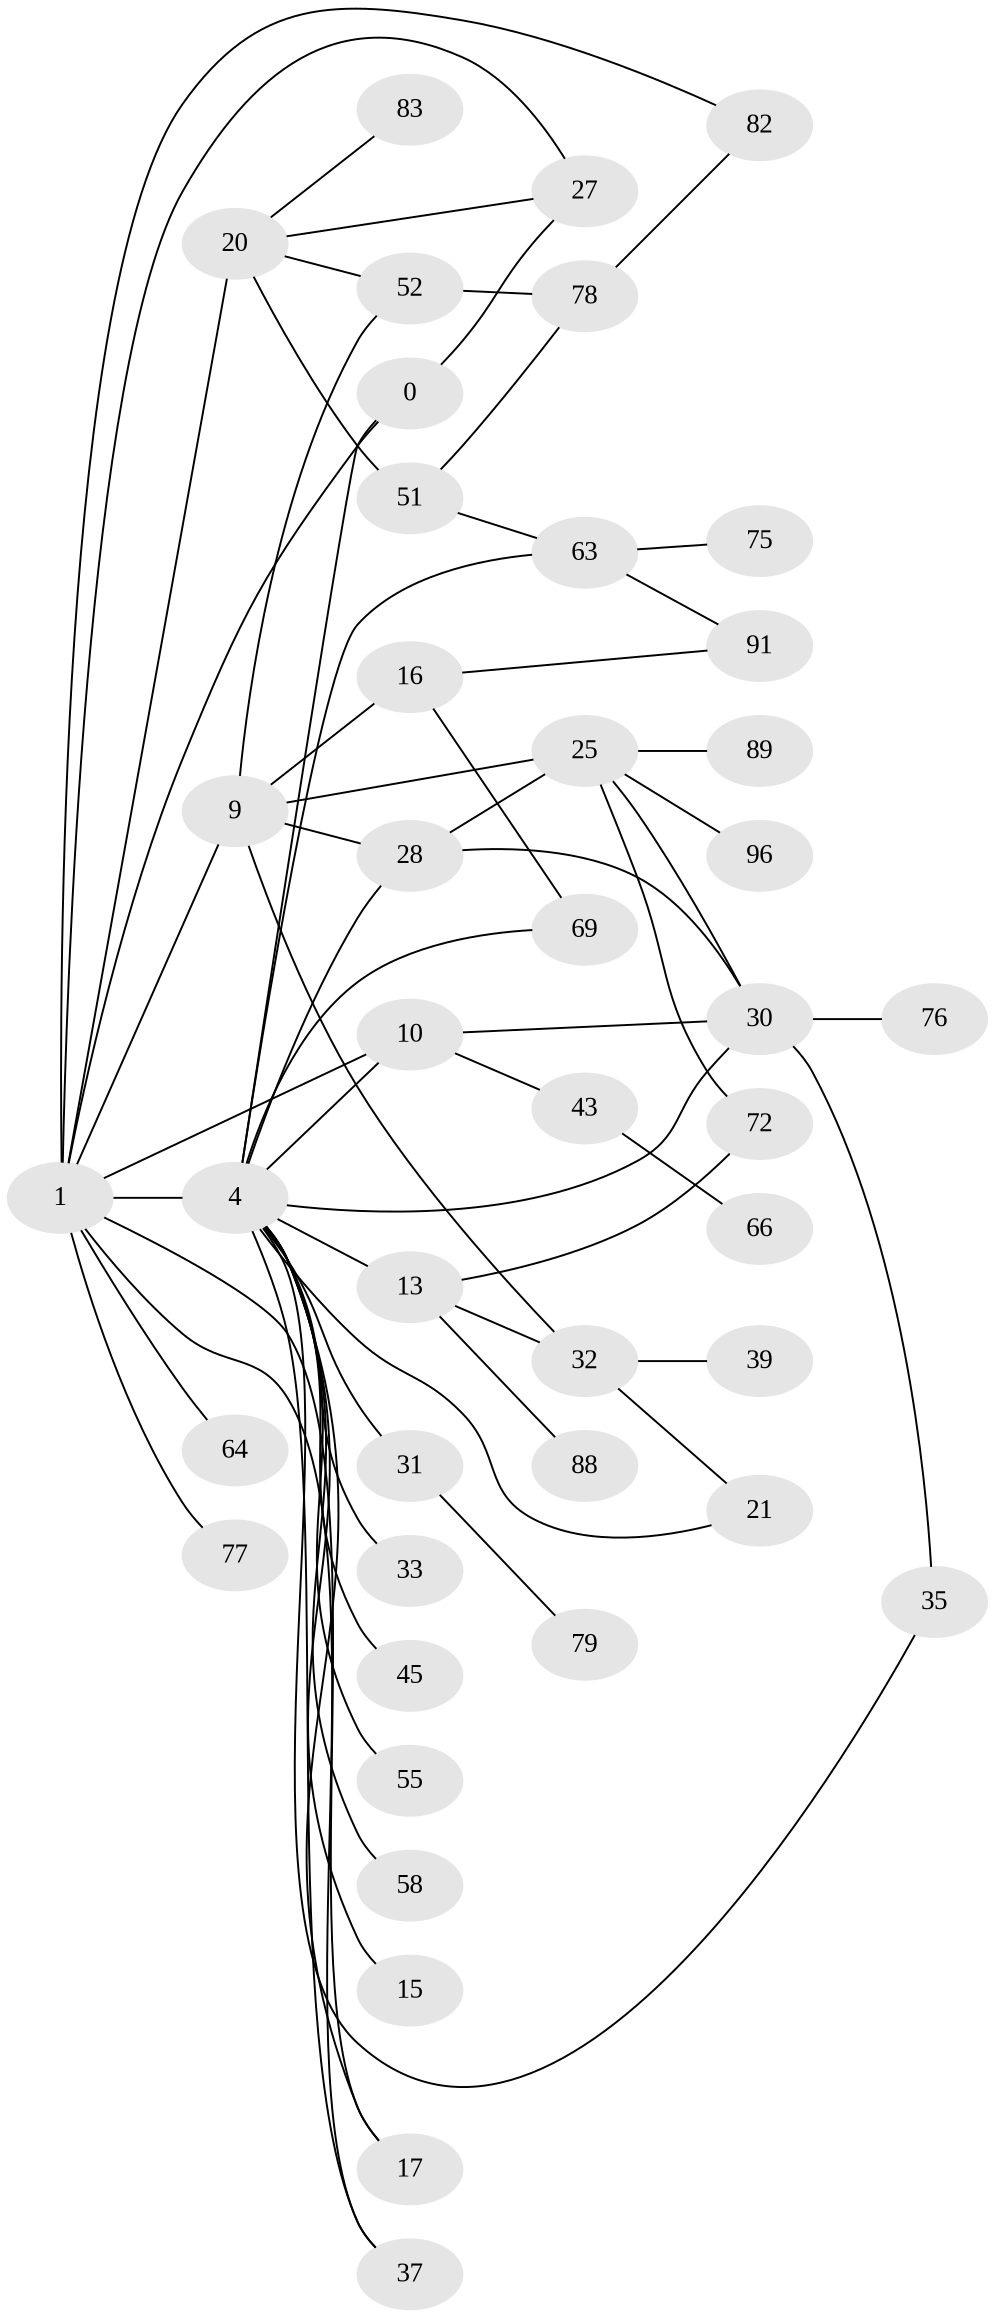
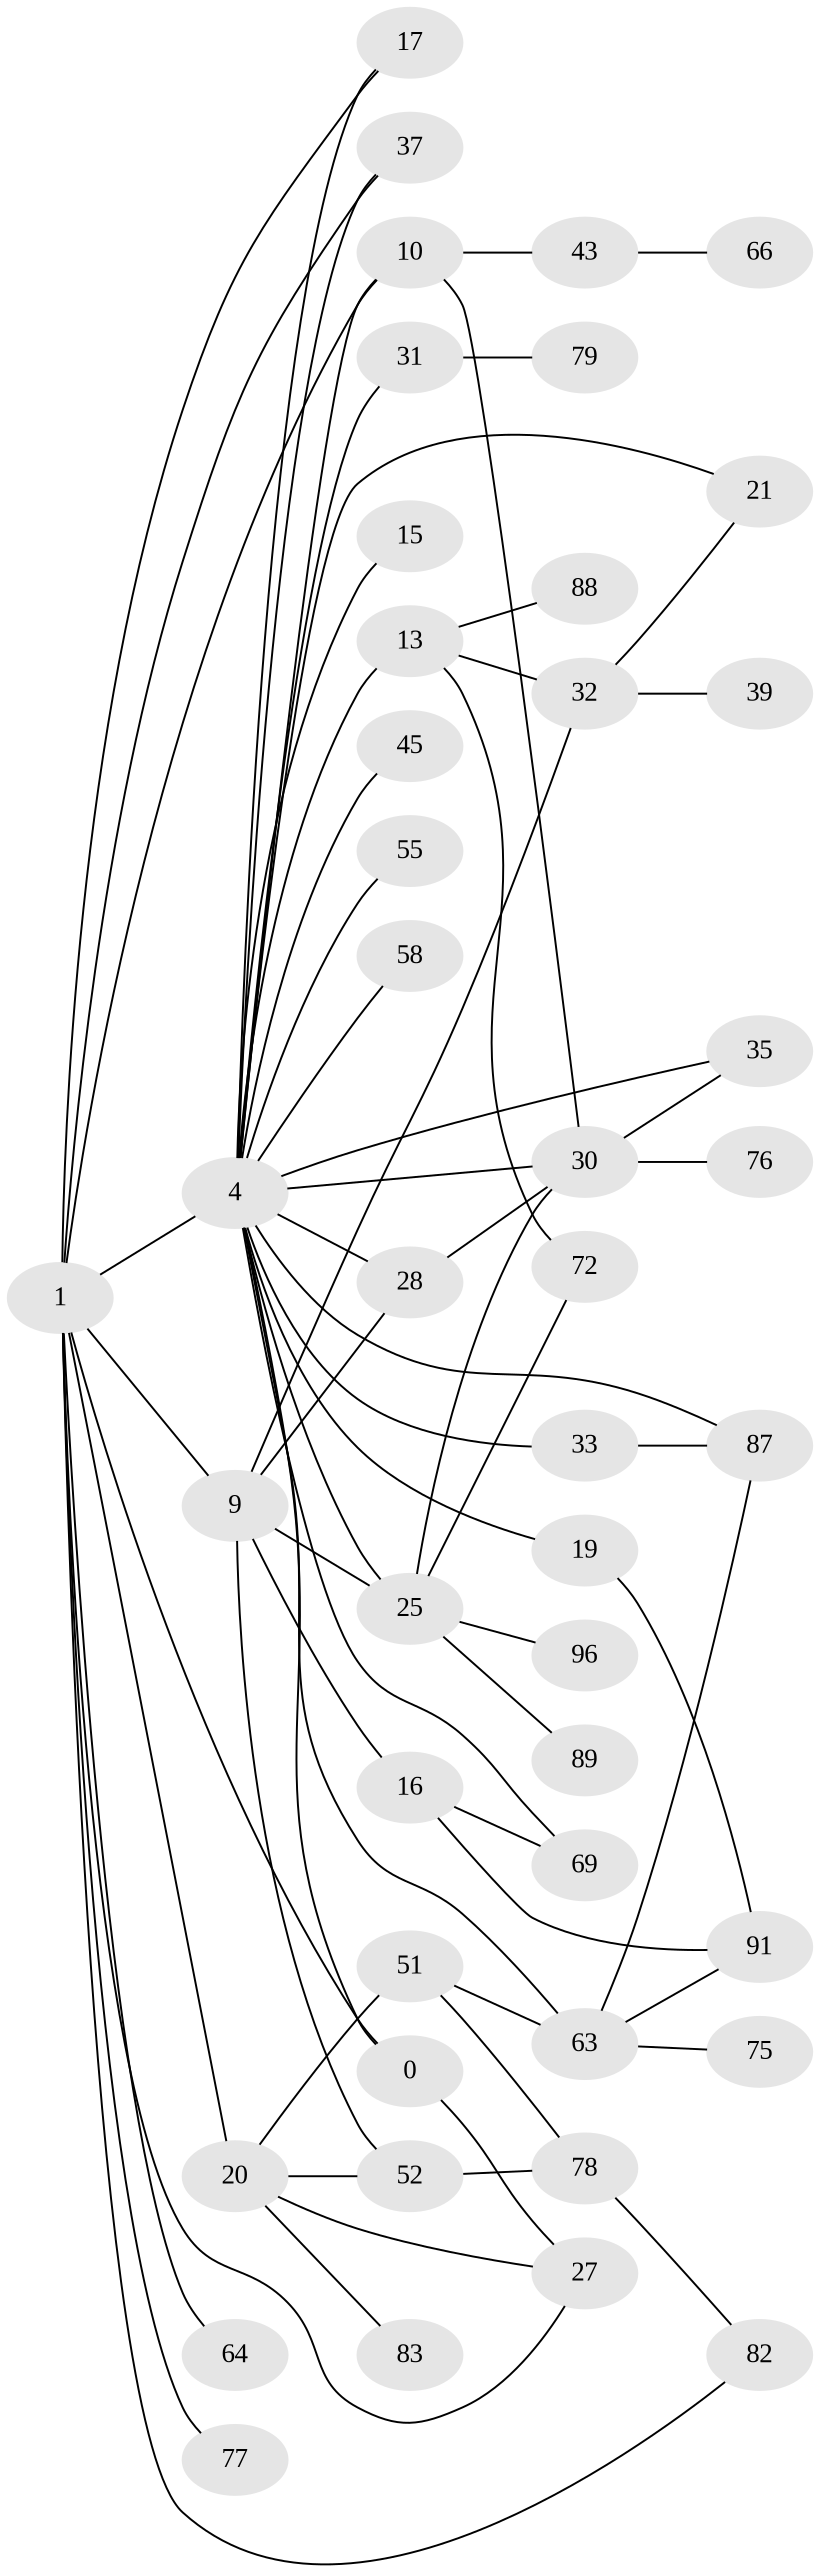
edge "25" -- "28": now "25" -- "4"
node "87": added
node "19": added
